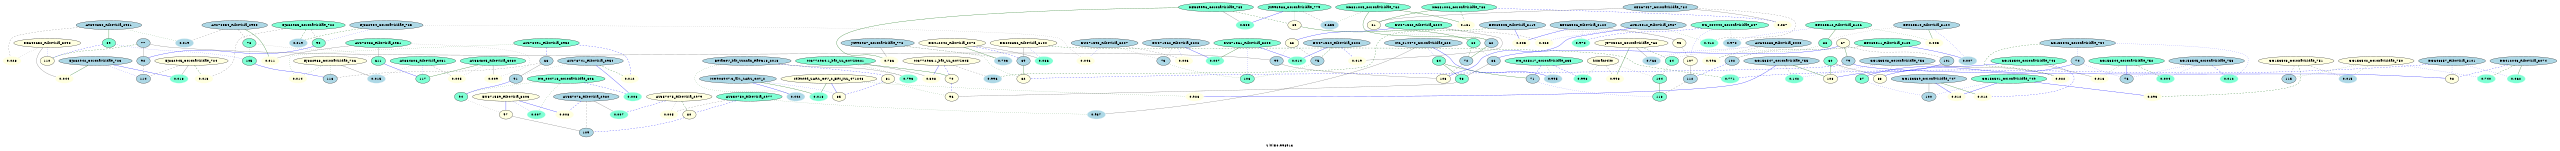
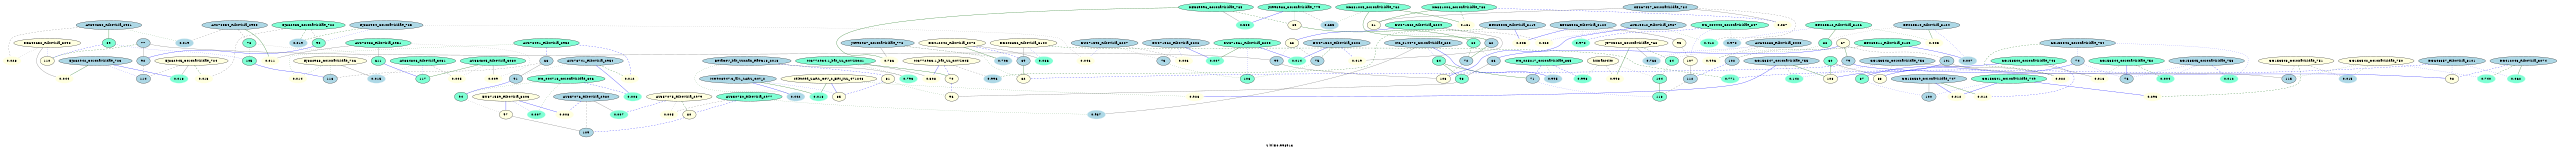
edge "101" -- "115": added
